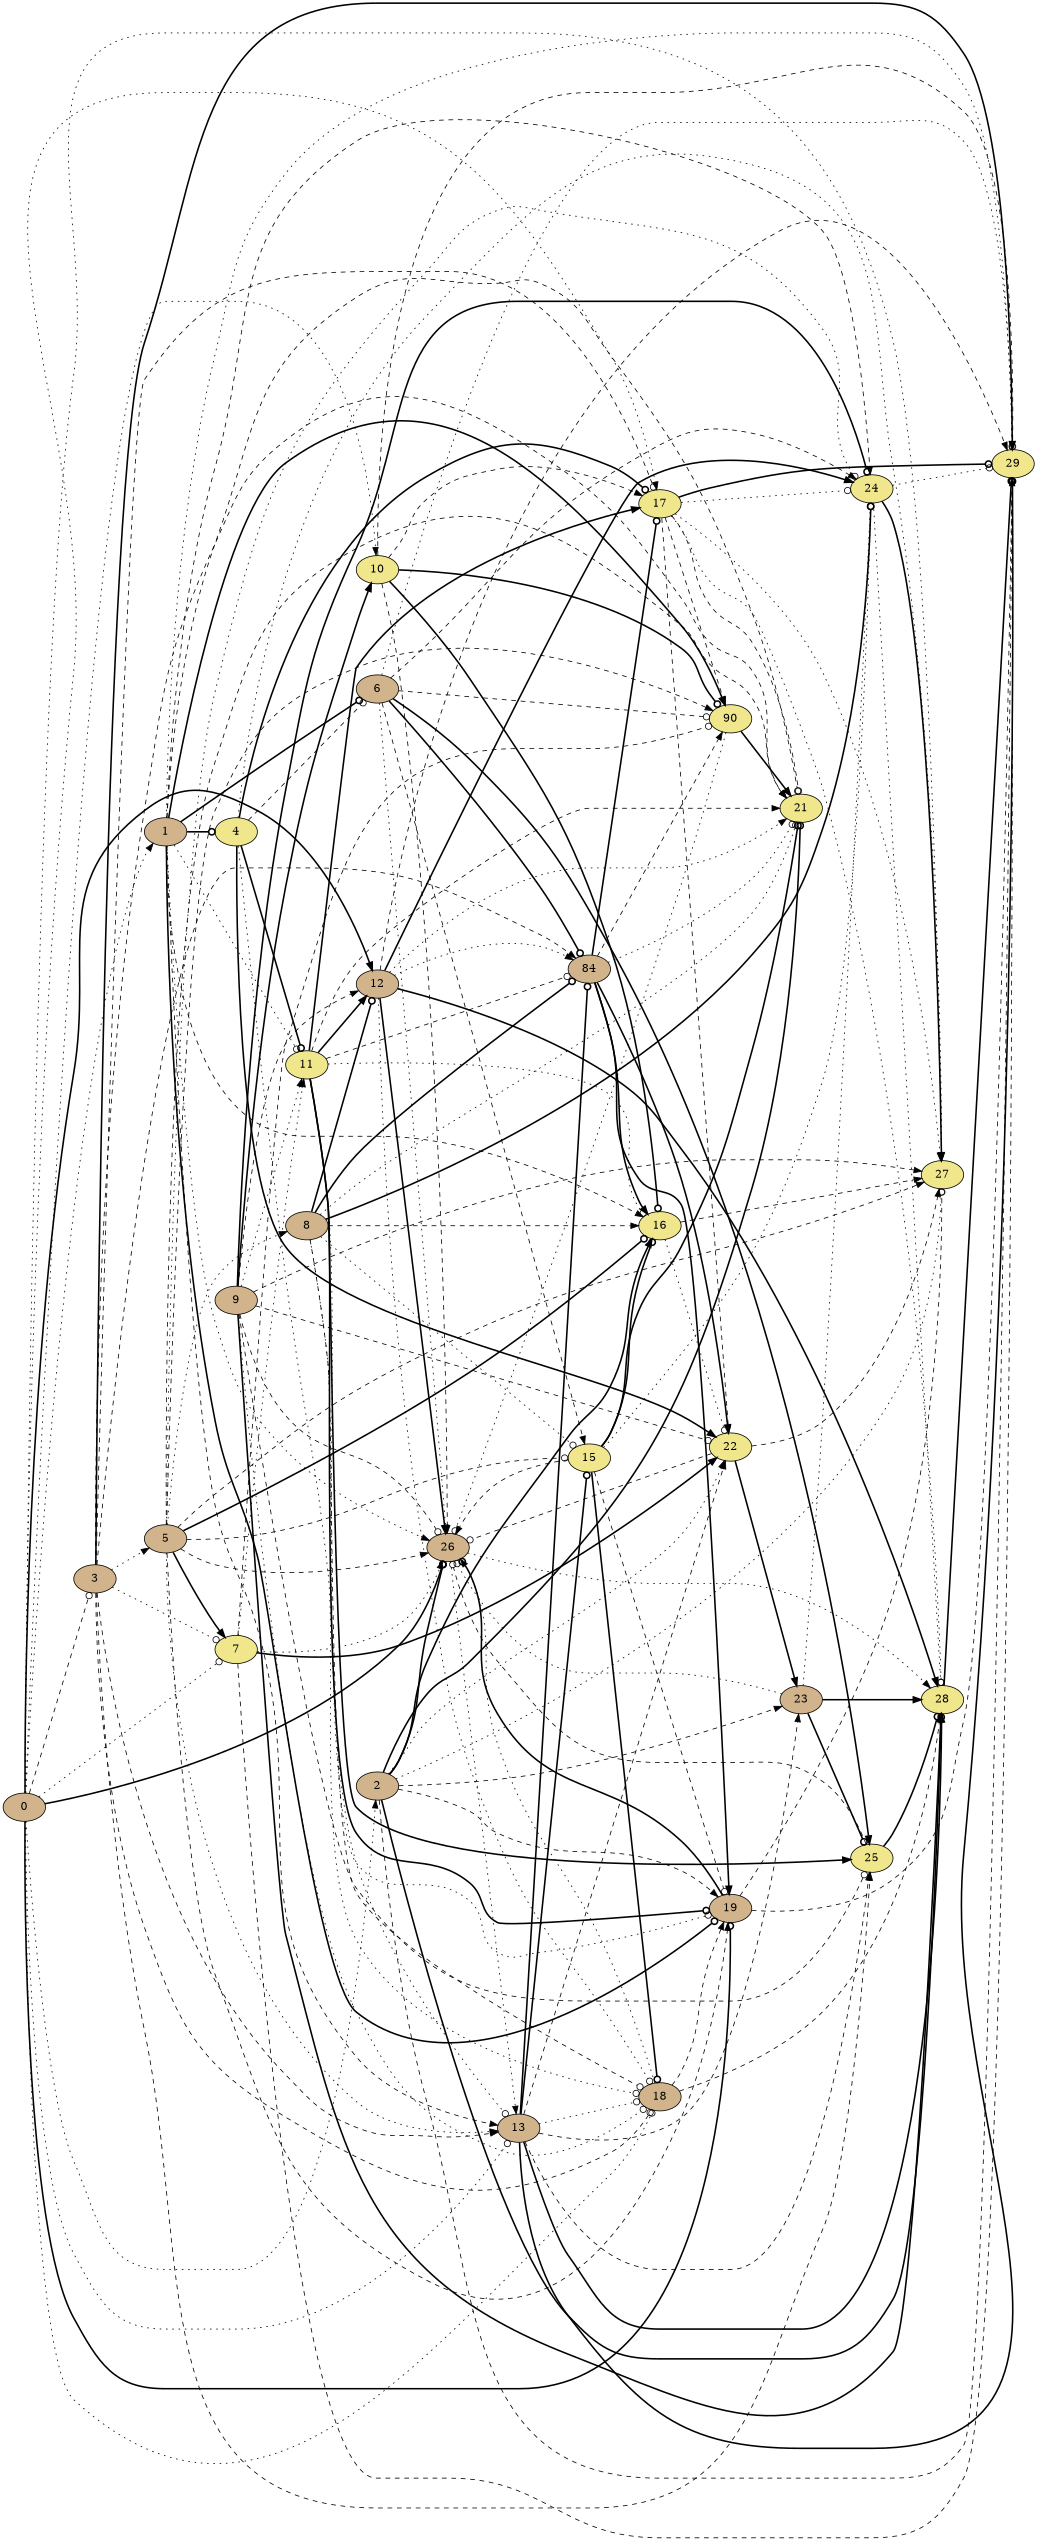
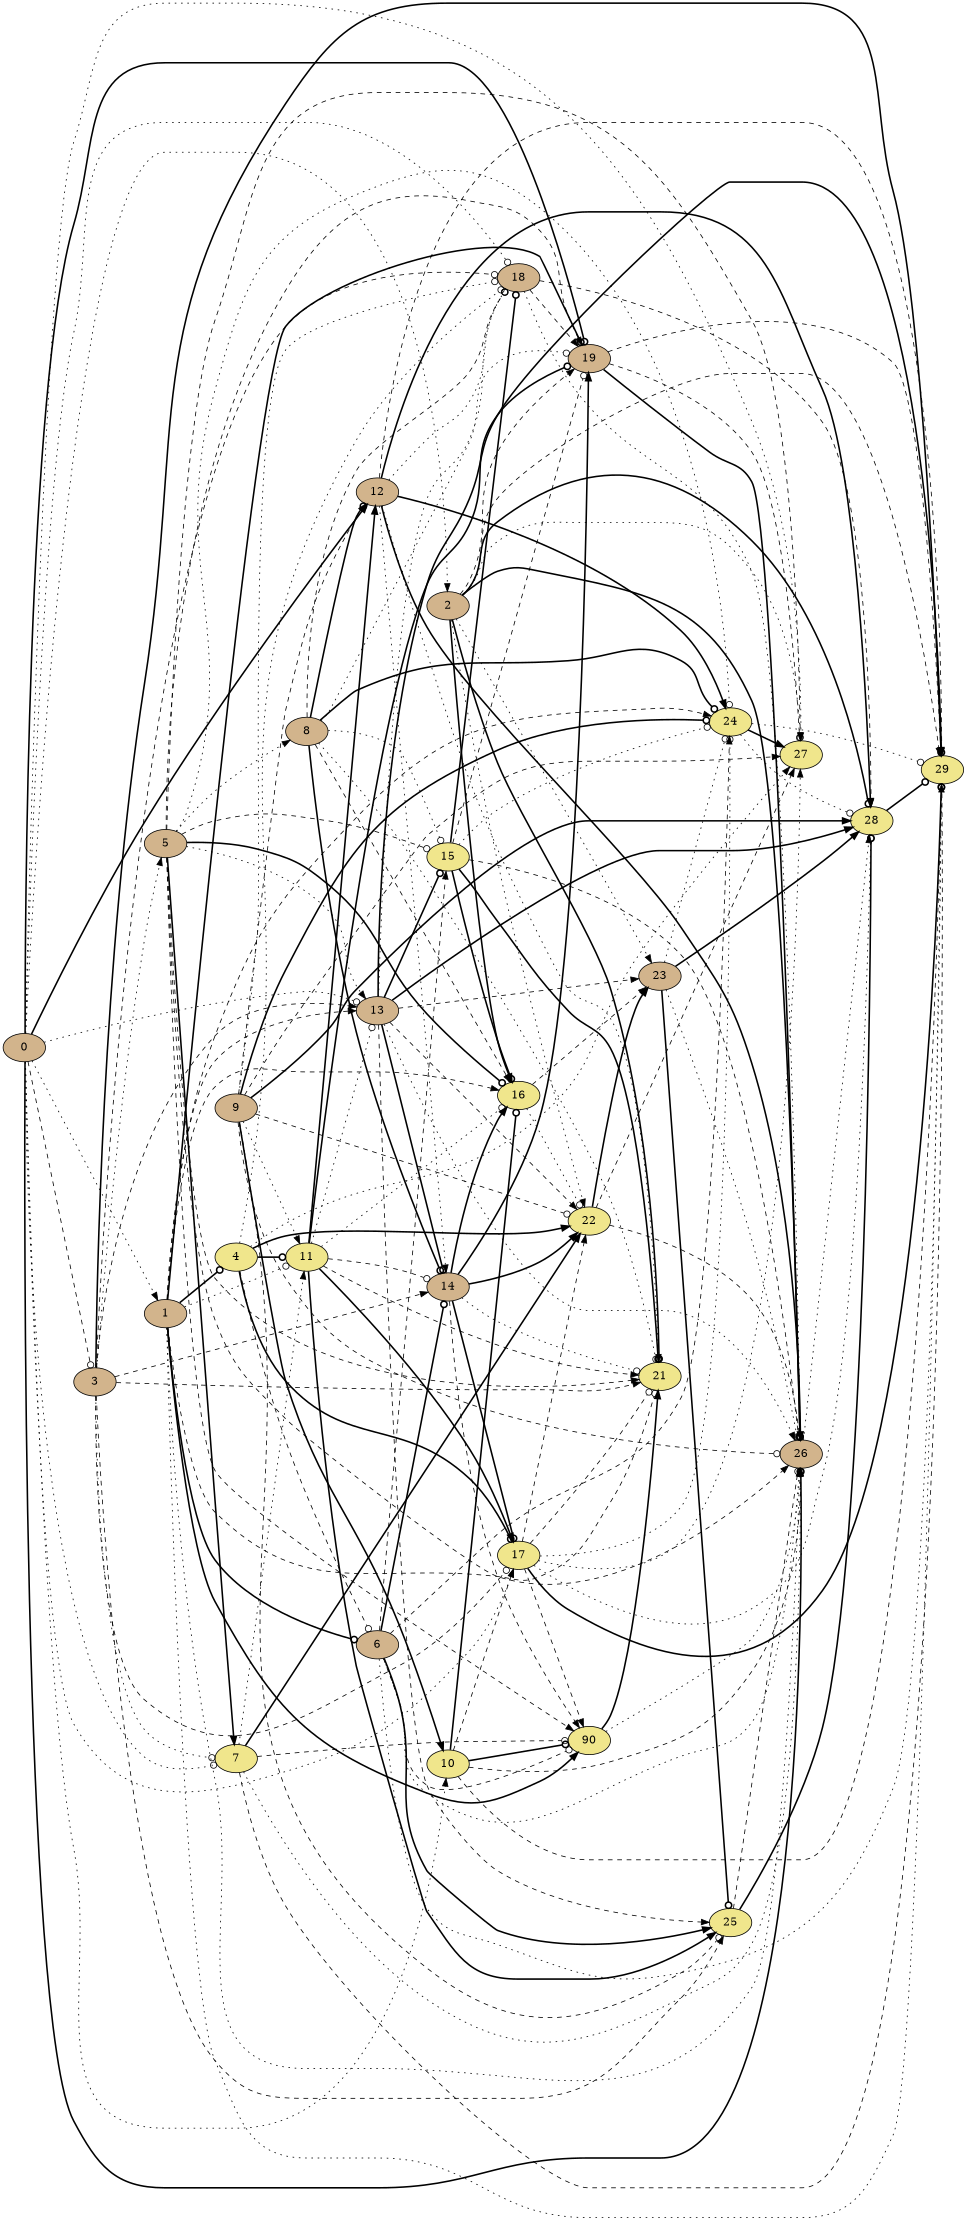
node "84": label "84" -> "14"
edge "16" -> "27": now "16" -> "23"
edge "15" -> "26": arrowhead normal -> odot
edge "2" -> "23": style dashed -> dotted
edge "26" -> "13": reversed
